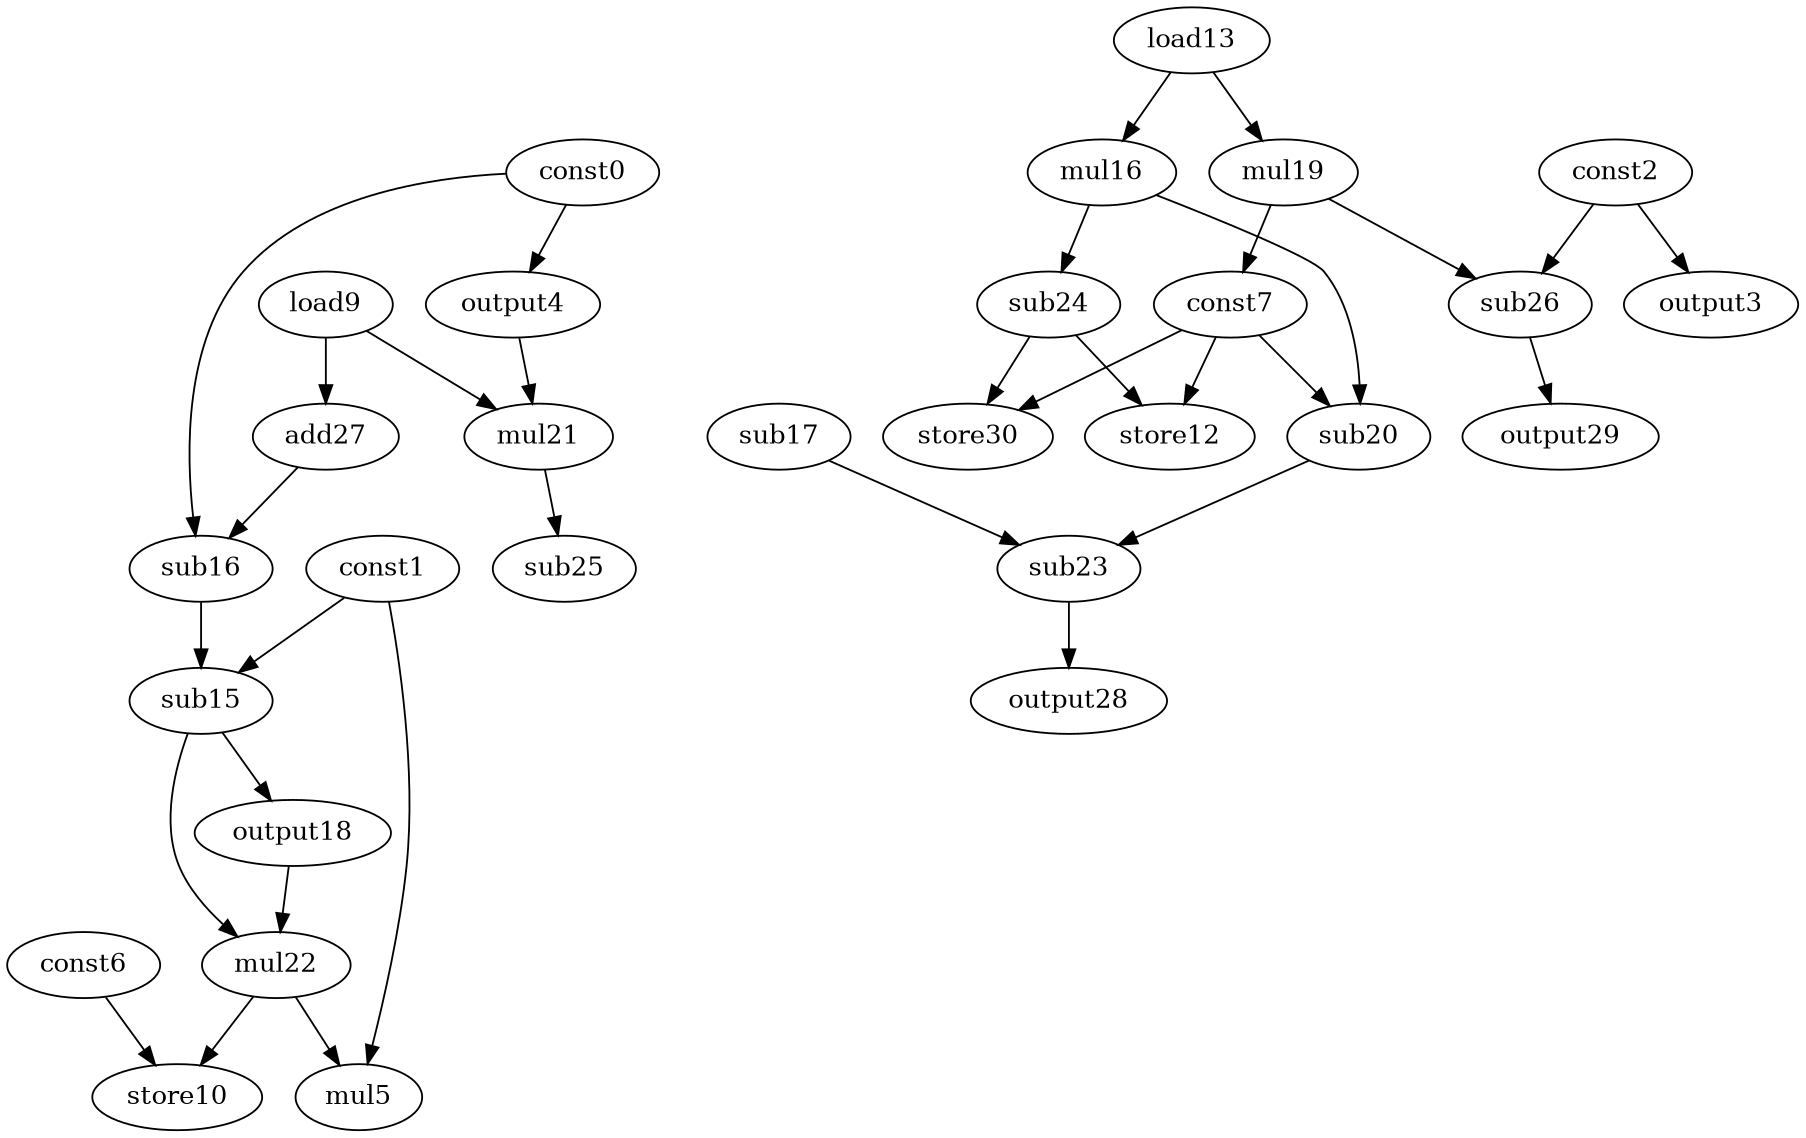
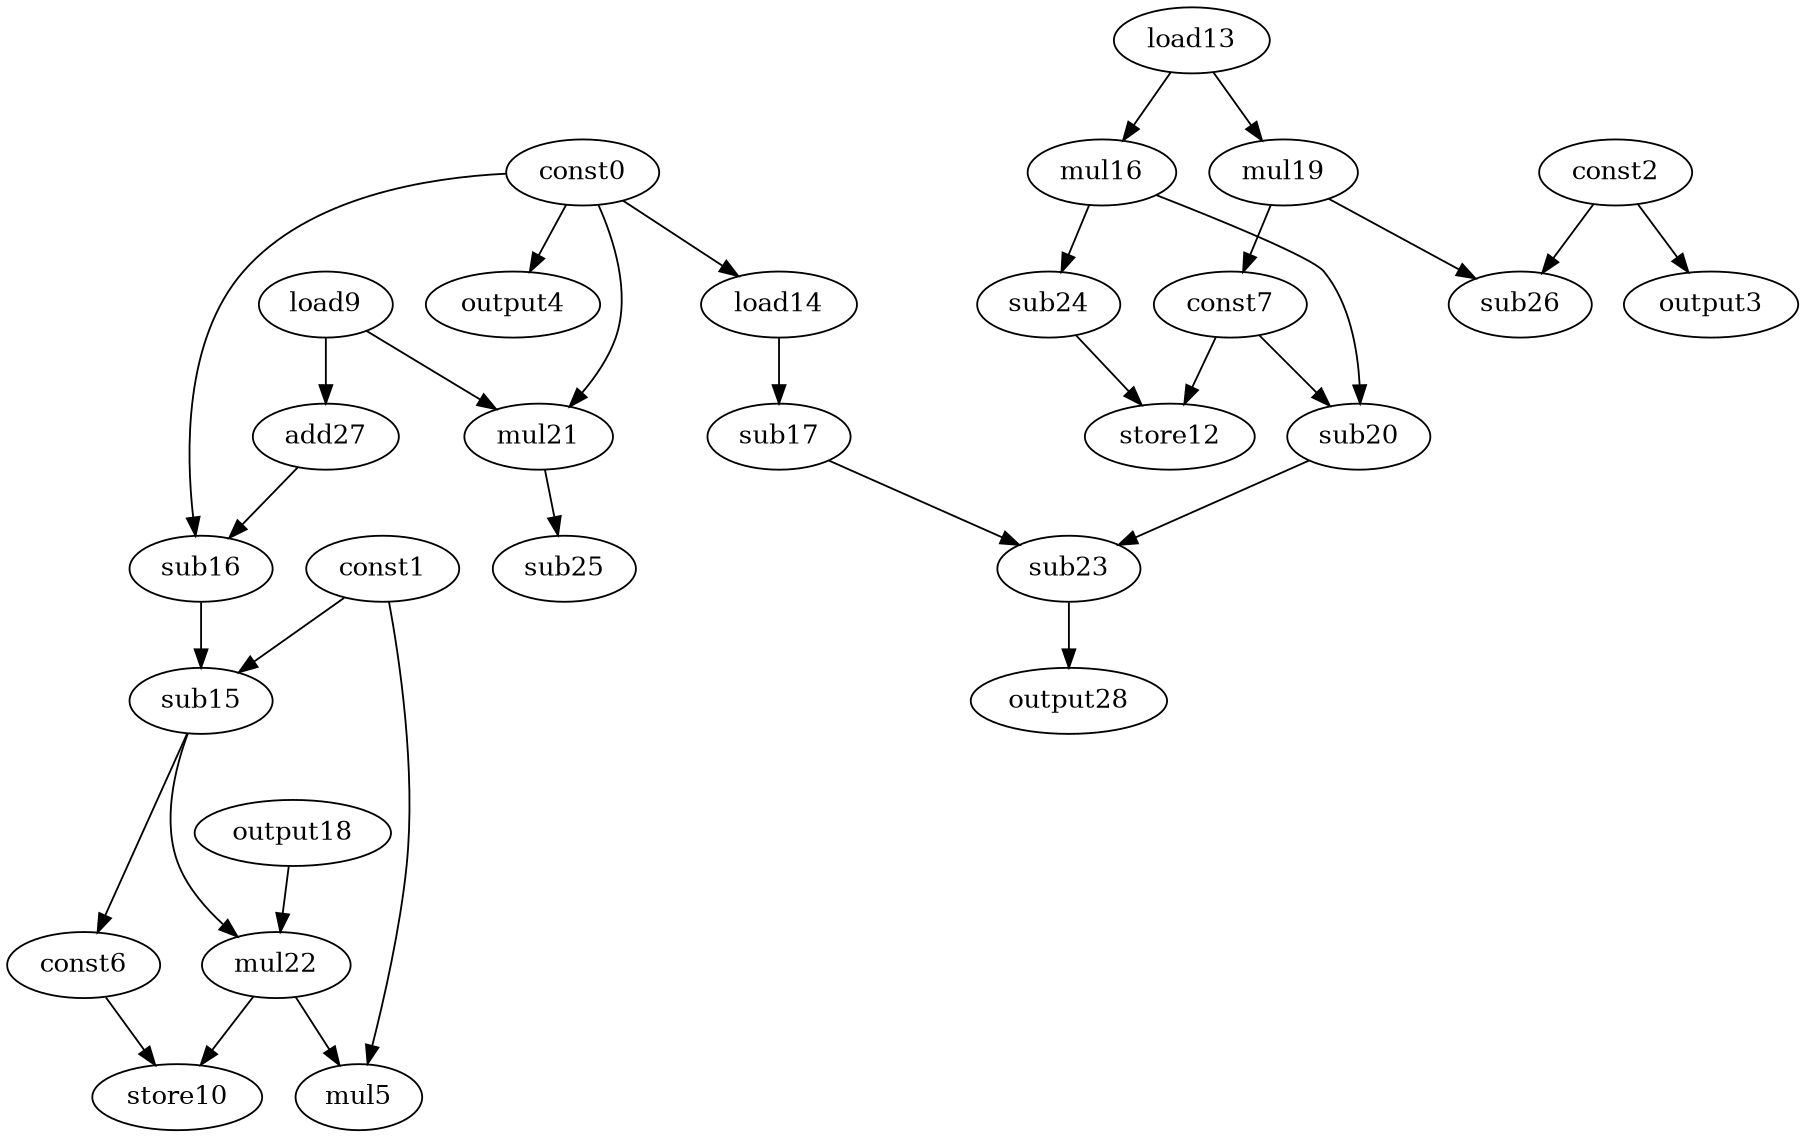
node "load14": added
edge "output4" -> "mul21": now "const0" -> "mul21"
node "store30": removed
node "output29": removed
edge "sub15" -> "output18": now "sub15" -> "const6"
